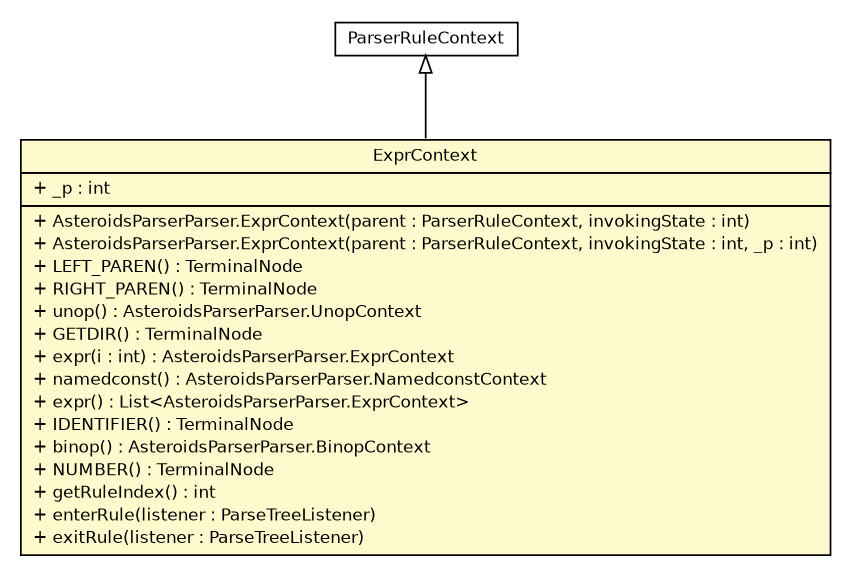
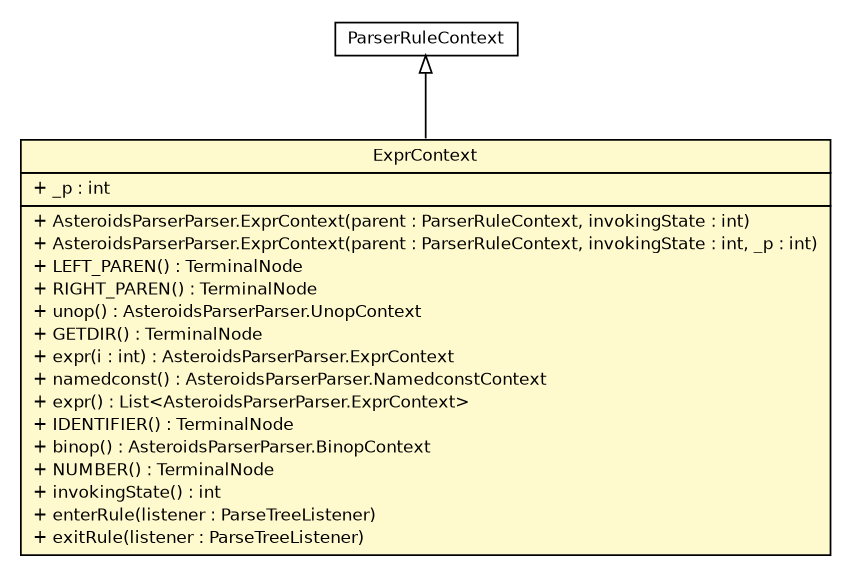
node "ExprContext": text "+ getRuleIndex() : int" -> "+ invokingState() : int"
